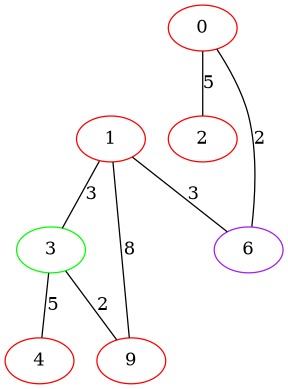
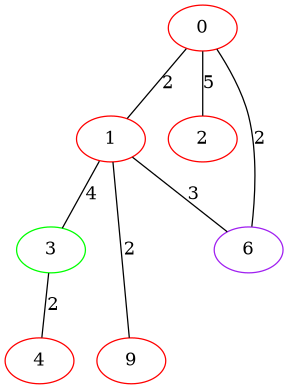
edge "0" -- "1": added, label "2"
edge "1" -- "3": label "3" -> "4"
edge "1" -- "9": label "8" -> "2"
edge "3" -- "4": label "5" -> "2"
edge "3" -- "9": removed, label "2"
